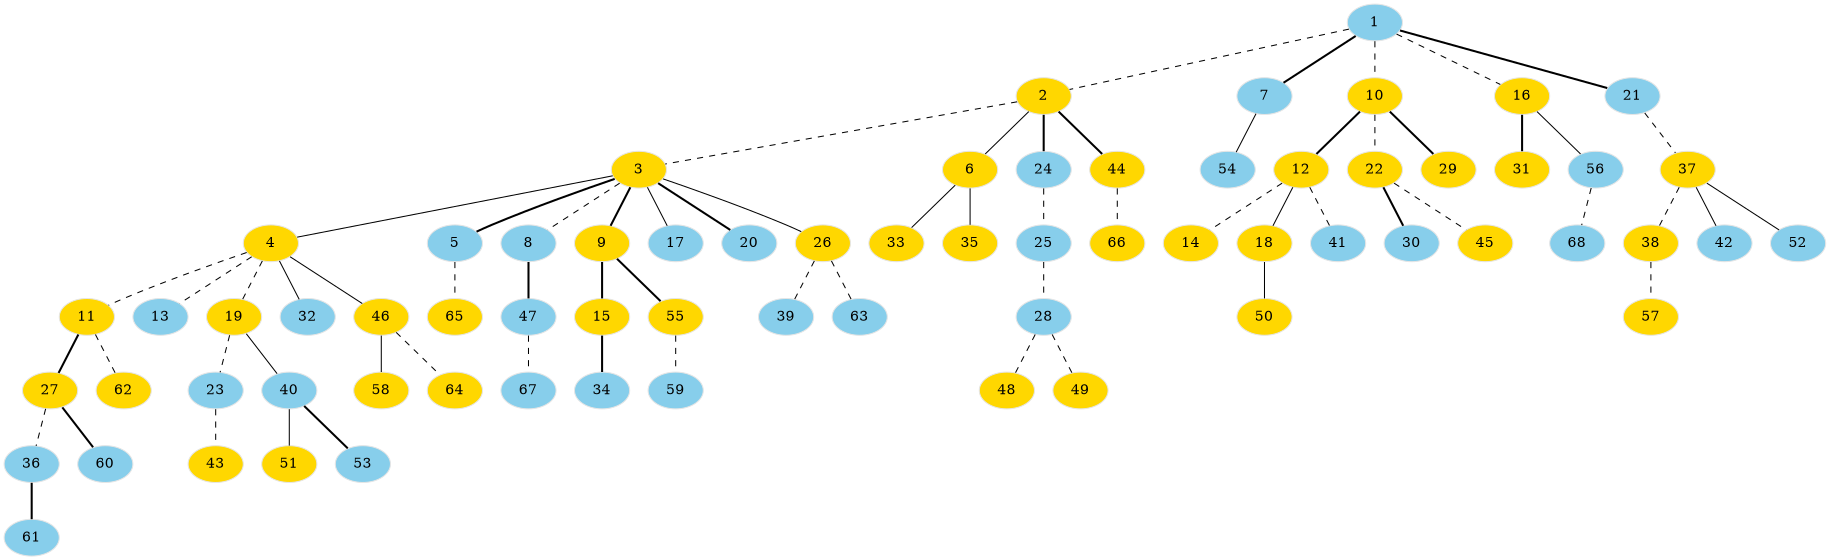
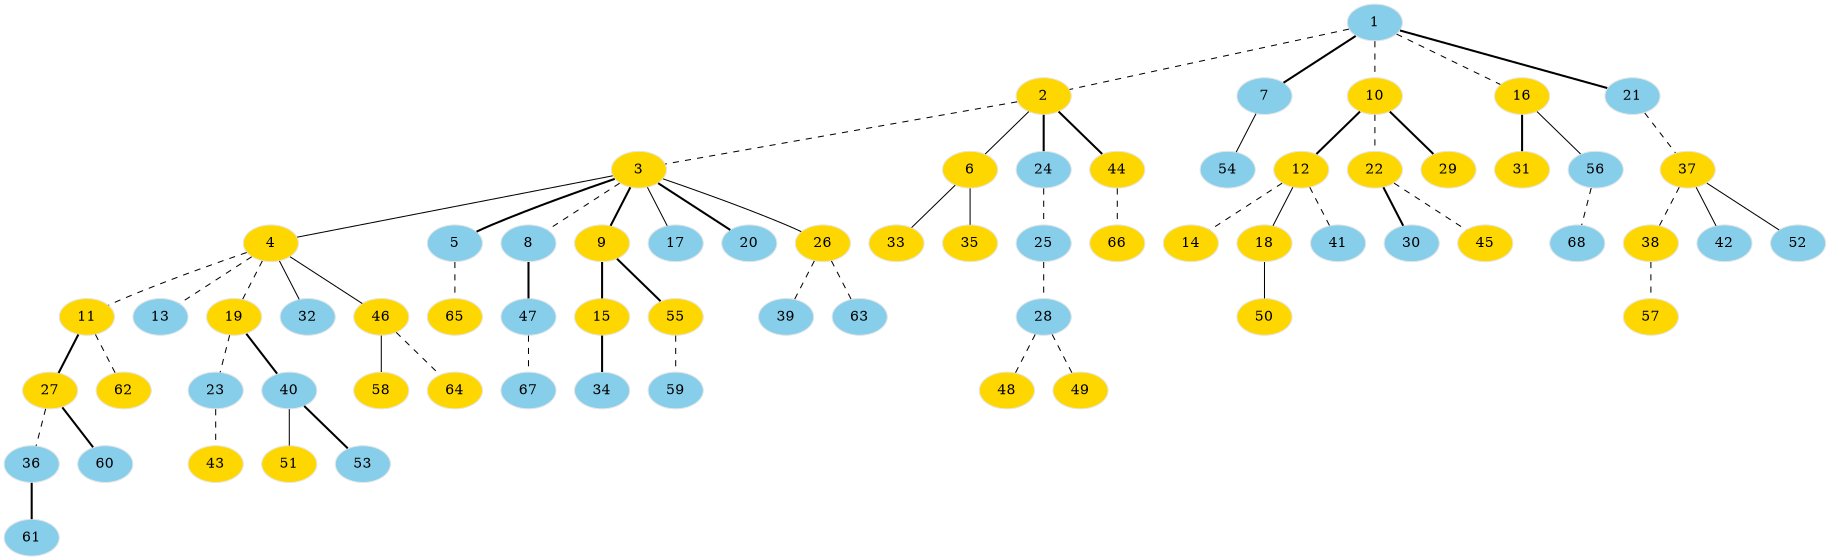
edge "19" -- "40": style solid -> bold
